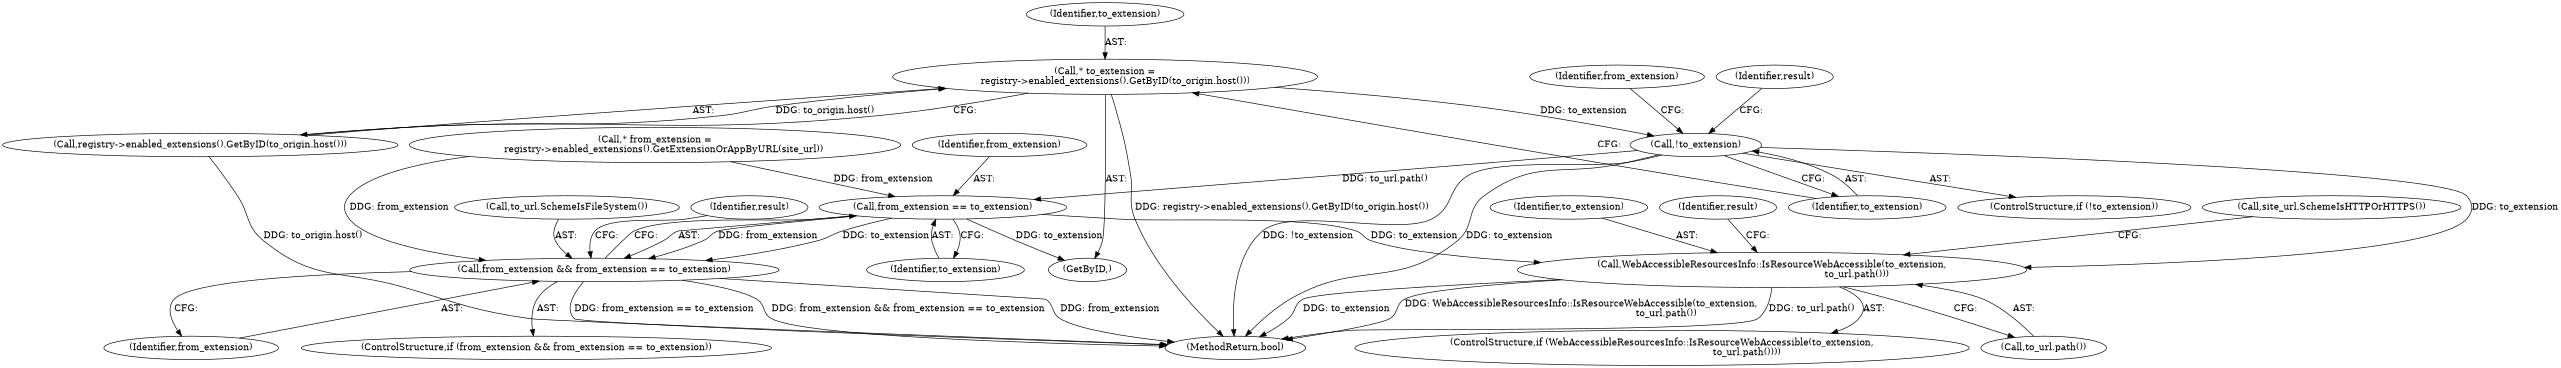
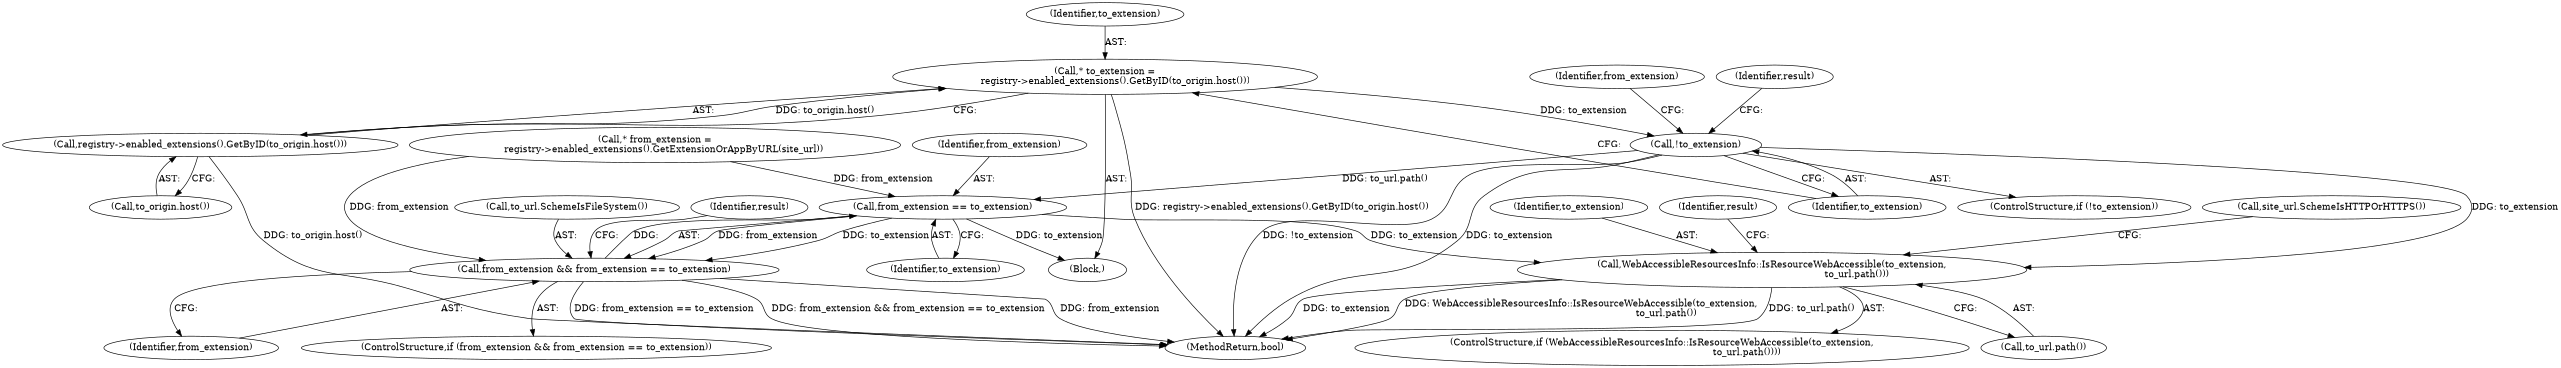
node "(Call,to_origin.host())": added
edge "(Call,from_extension && from_extension == to_extension)" -> "(Call,from_extension == to_extension)": label "CFG: " -> "DDG: "
node "(GetByID,)": label "(GetByID,)" -> "(Block,)"
